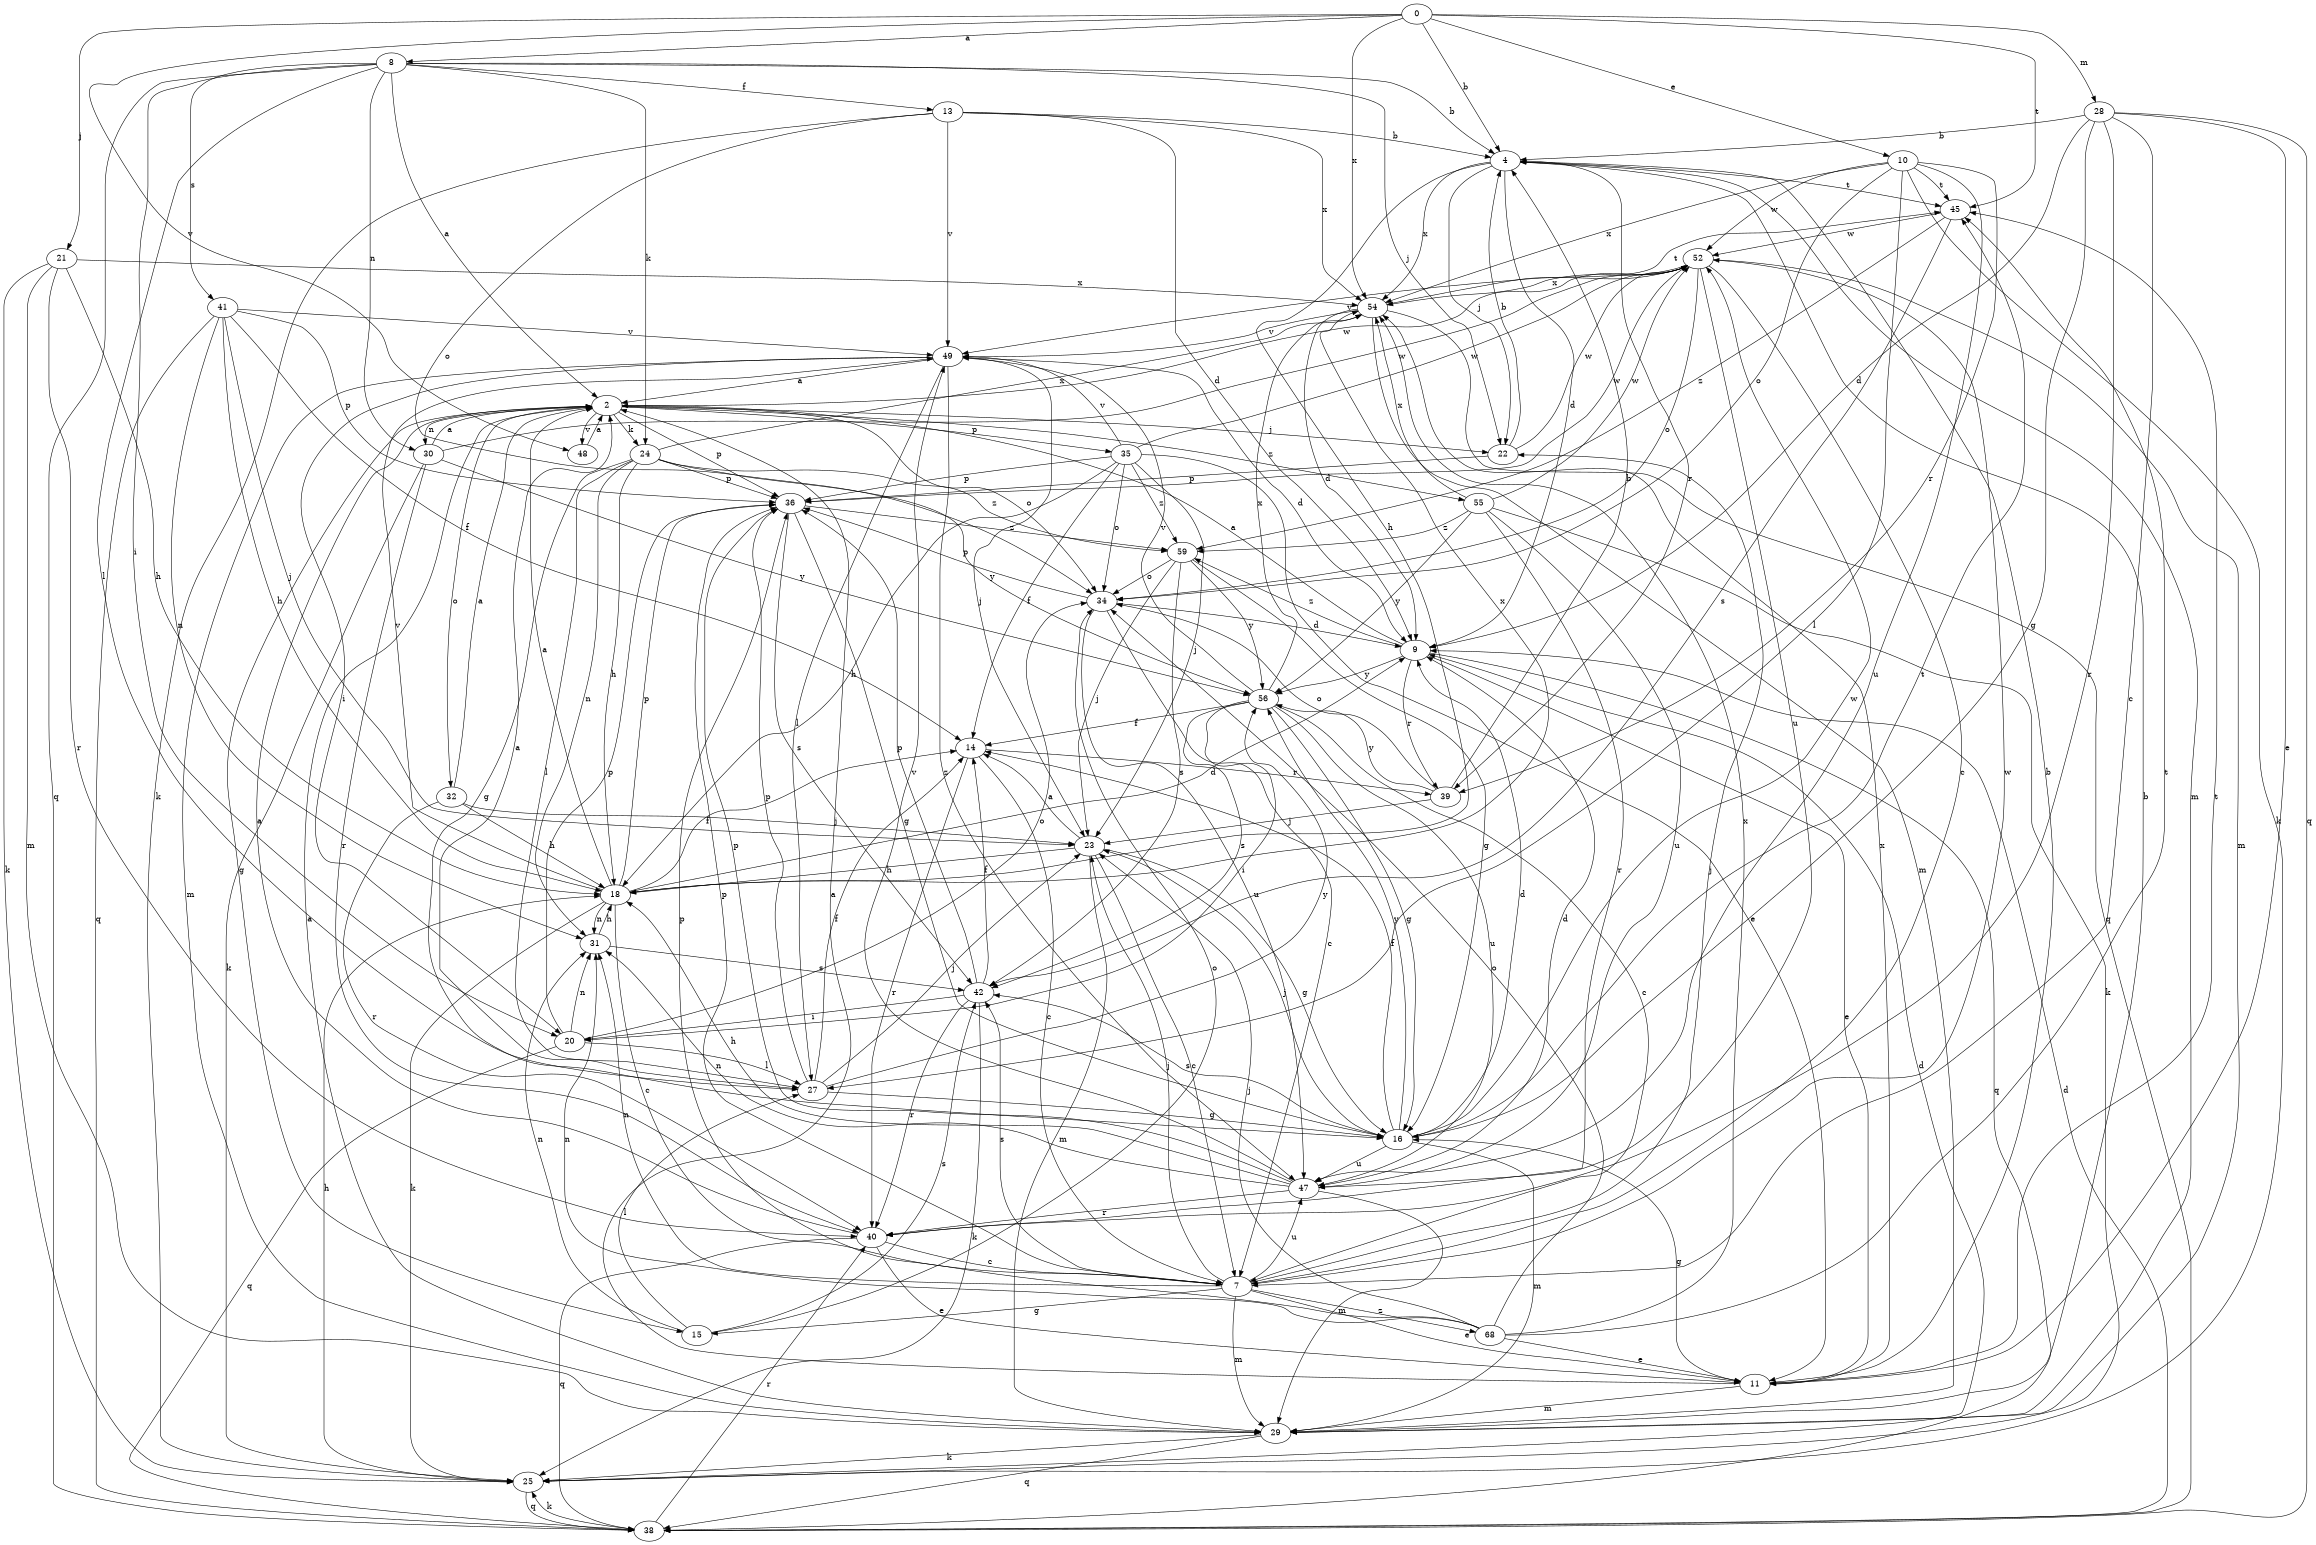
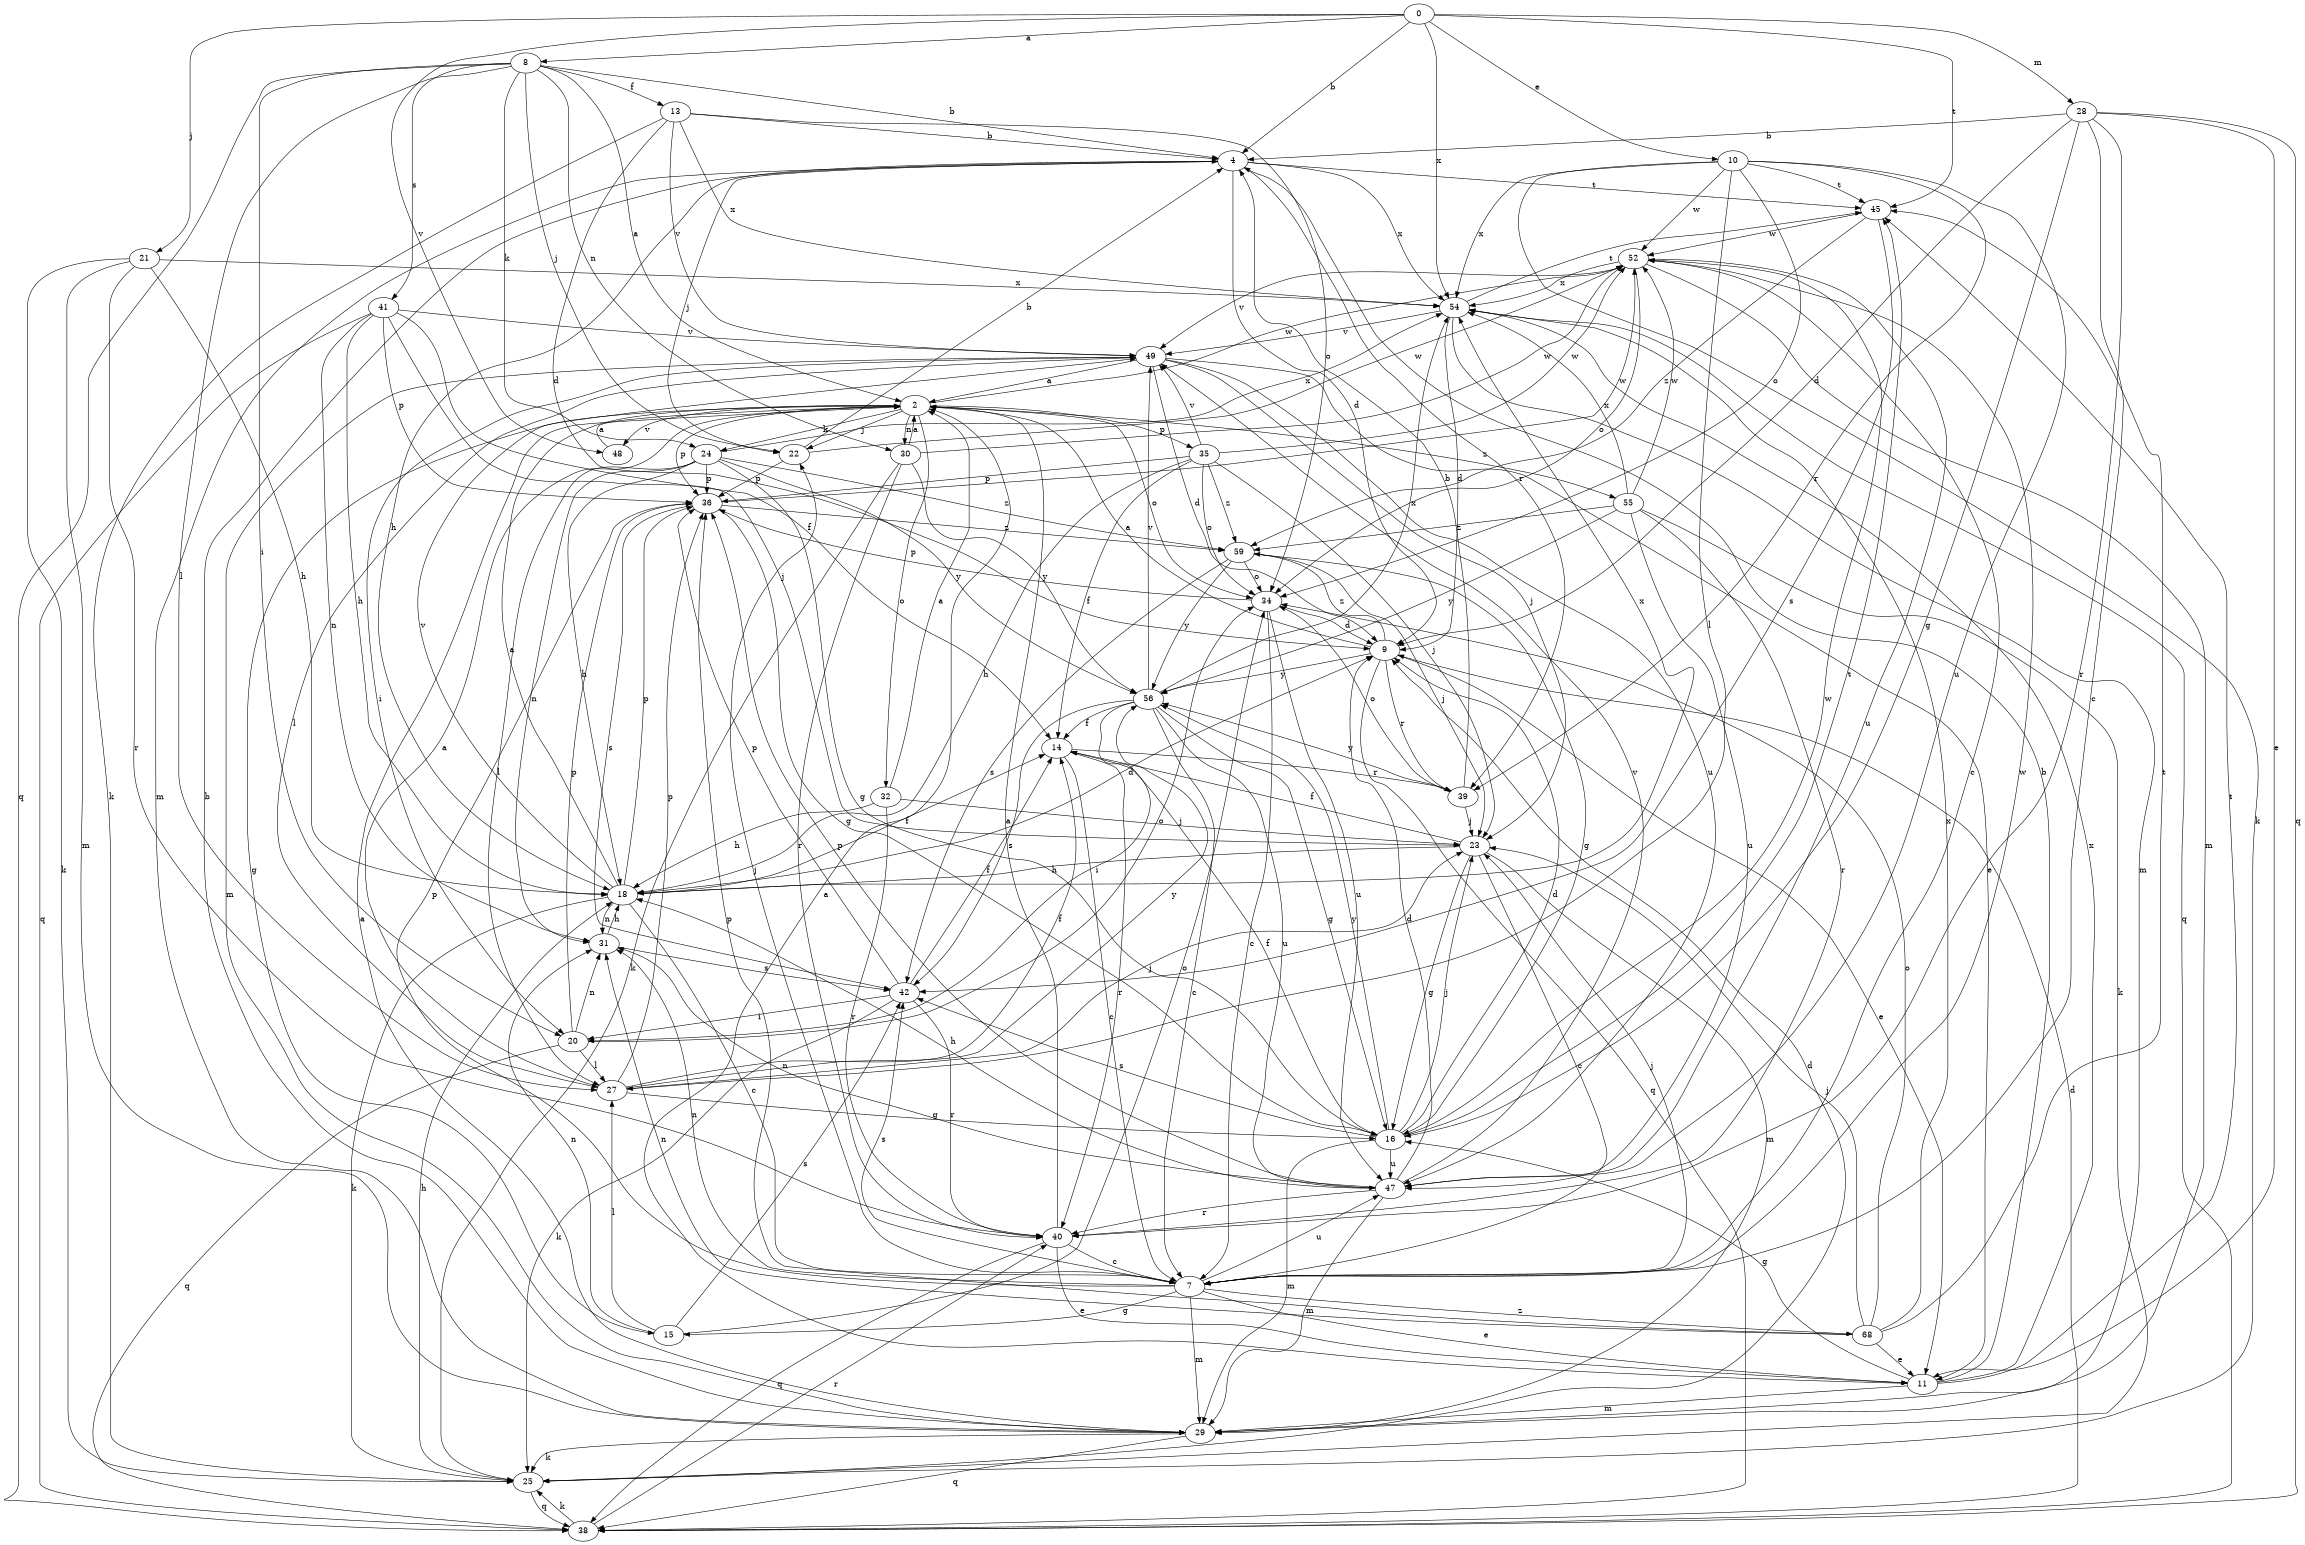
edge "49" -> "47": label "z" -> "u"
edge "23" -> "14": label "a" -> "f"
edge "35" -> "11": now "49" -> "11"
